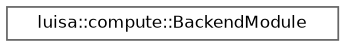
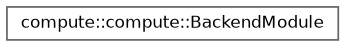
node "luisa::compute::BackendModule": label "luisa::compute::BackendModule" -> "compute::compute::BackendModule"
